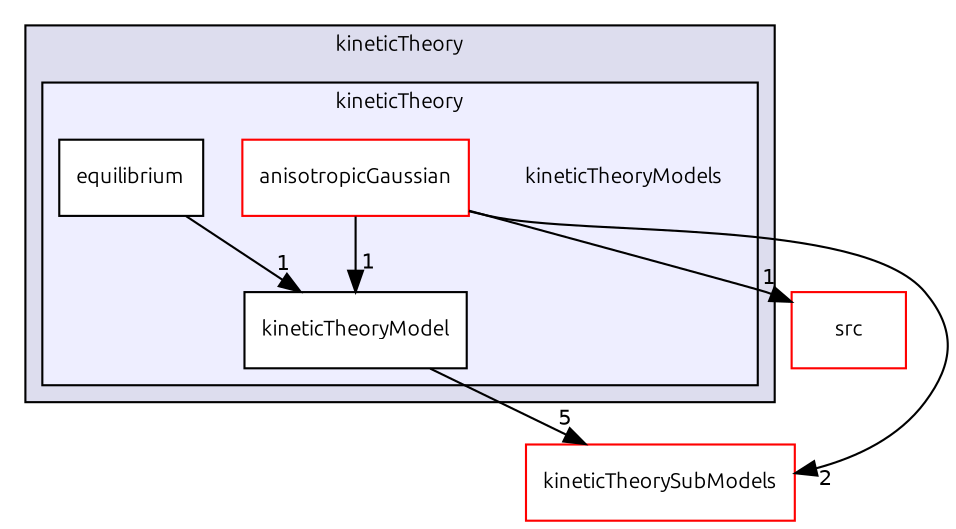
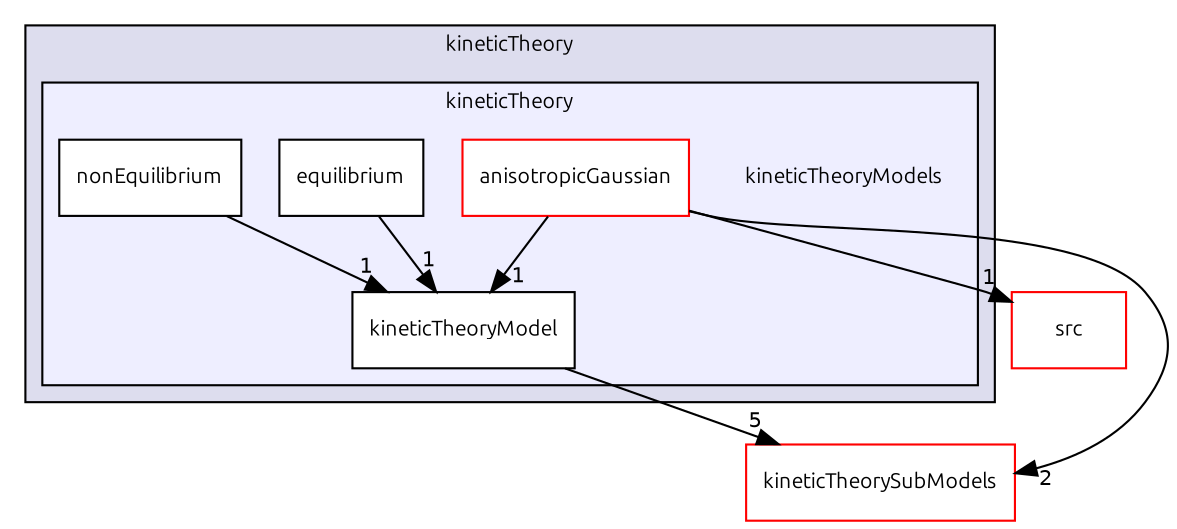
node "nonEquilibrium": added
